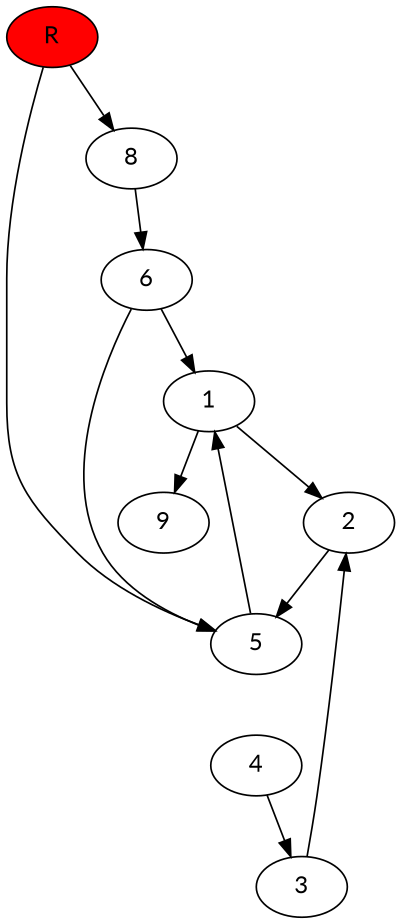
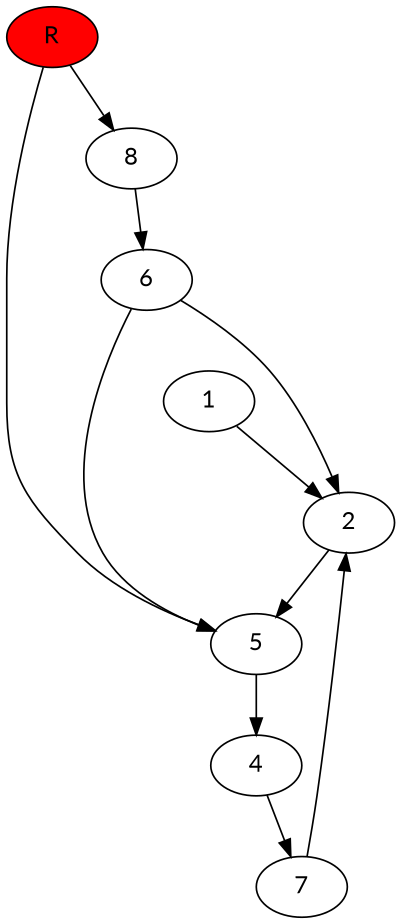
edge "6" -> "1": now "6" -> "2"
node "9": removed
edge "5" -> "1": now "5" -> "4"
node "3": label "3" -> "7"
